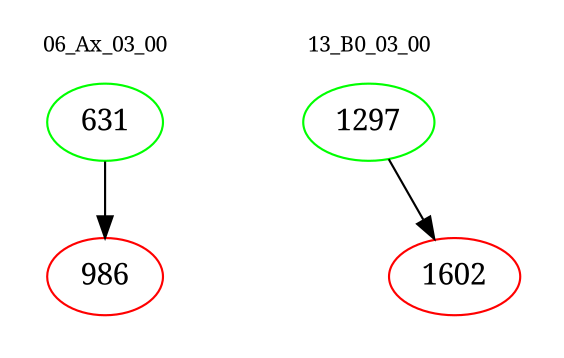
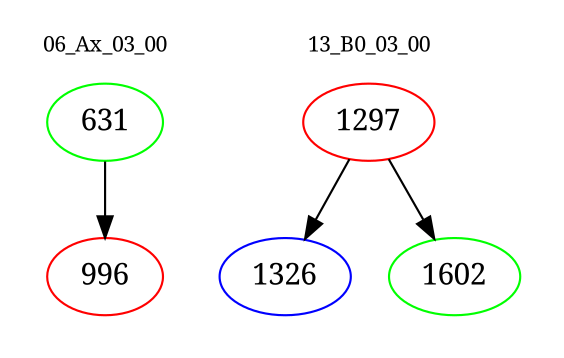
node "1297": color green -> red
node "986": label "986" -> "996"
node "1326": added
node "1602": color red -> green
